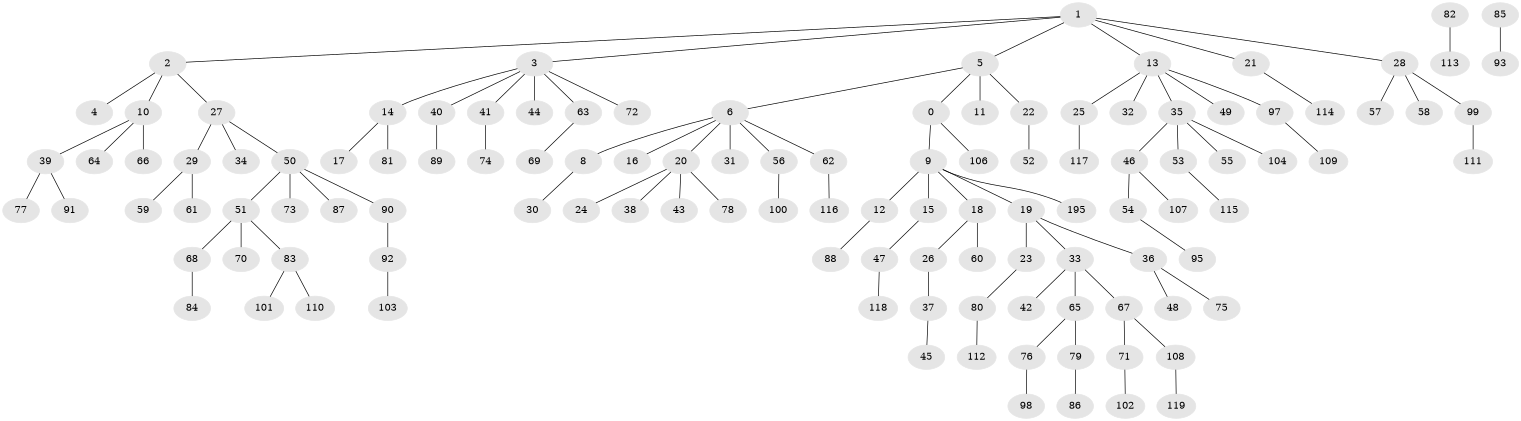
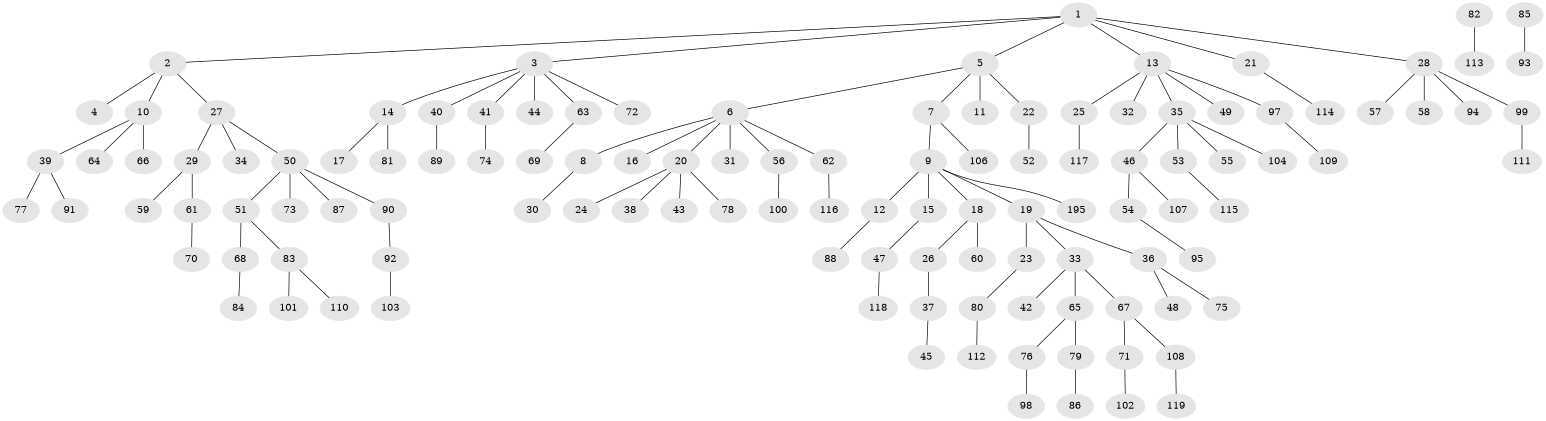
node "0": label "0" -> "7"
node "94": added
edge "51" -- "70": now "61" -- "70"
